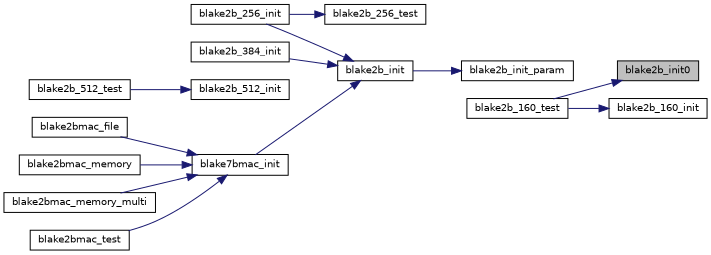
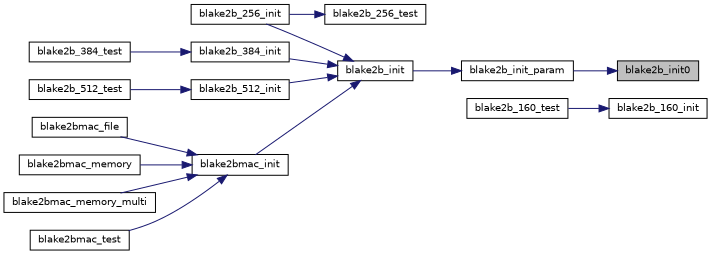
node "blake2b_384_test": added
edge "blake2b_512_init" -> "blake2b_init": added
edge "blake2b_160_test" -> "blake2b_init0": now "blake2b_init_param" -> "blake2b_init0"
node "blake7bmac_init": label "blake7bmac_init" -> "blake2bmac_init"
